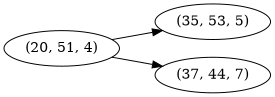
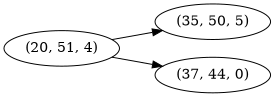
node "(35, 53, 5)": label "(35, 53, 5)" -> "(35, 50, 5)"
node "(37, 44, 7)": label "(37, 44, 7)" -> "(37, 44, 0)"
